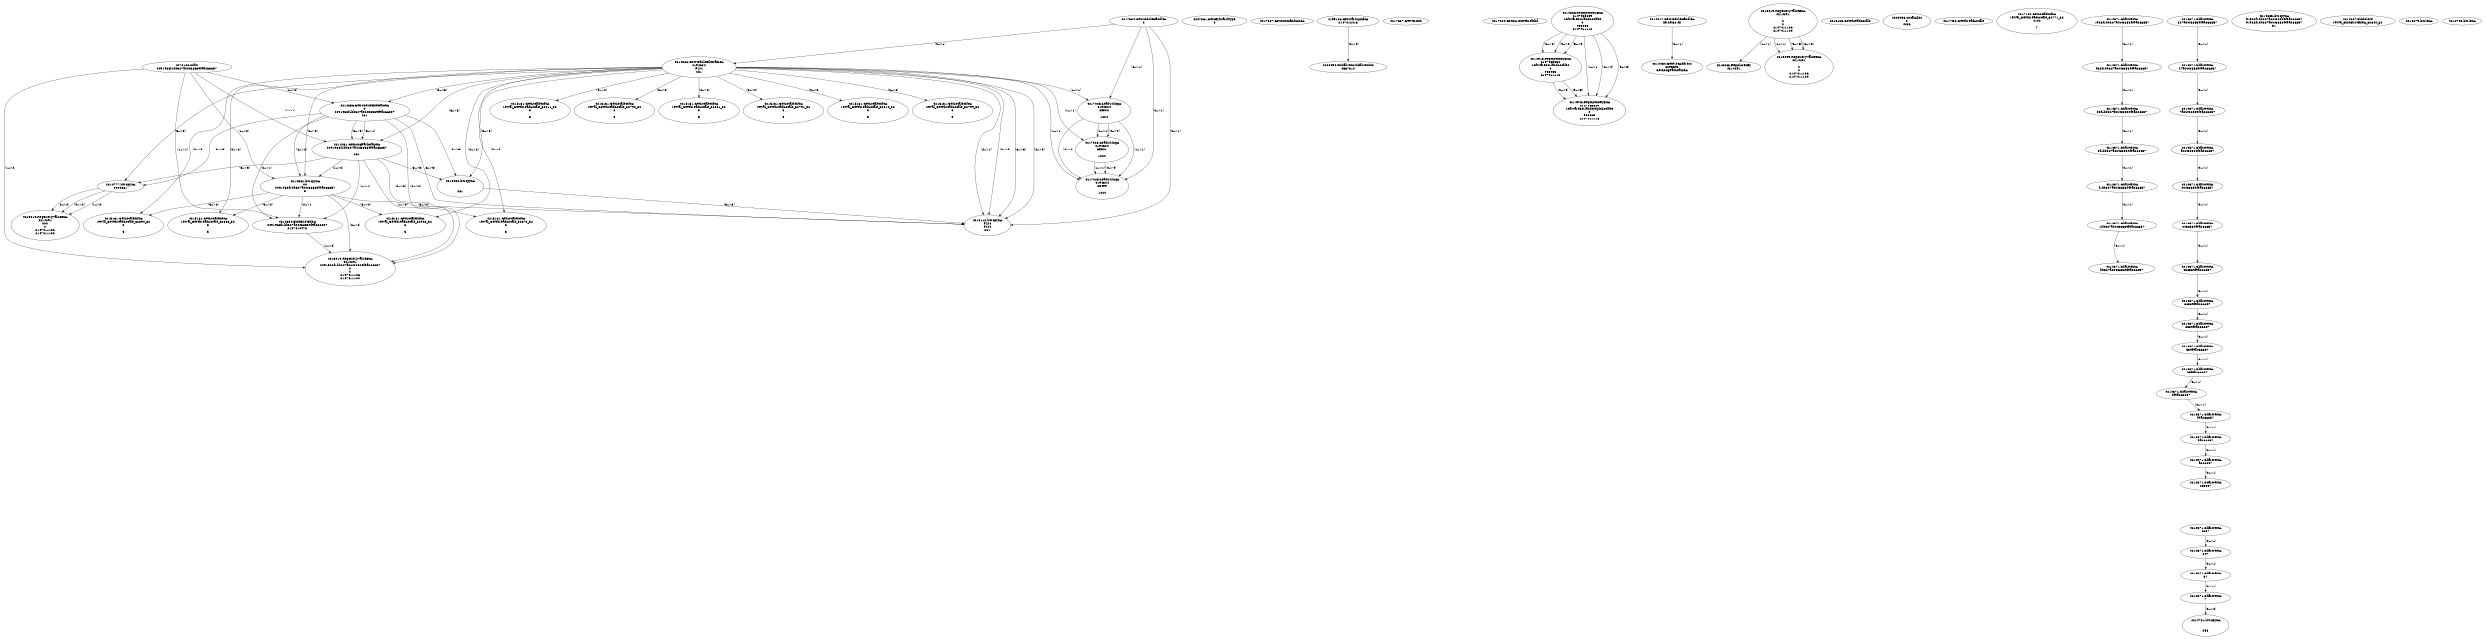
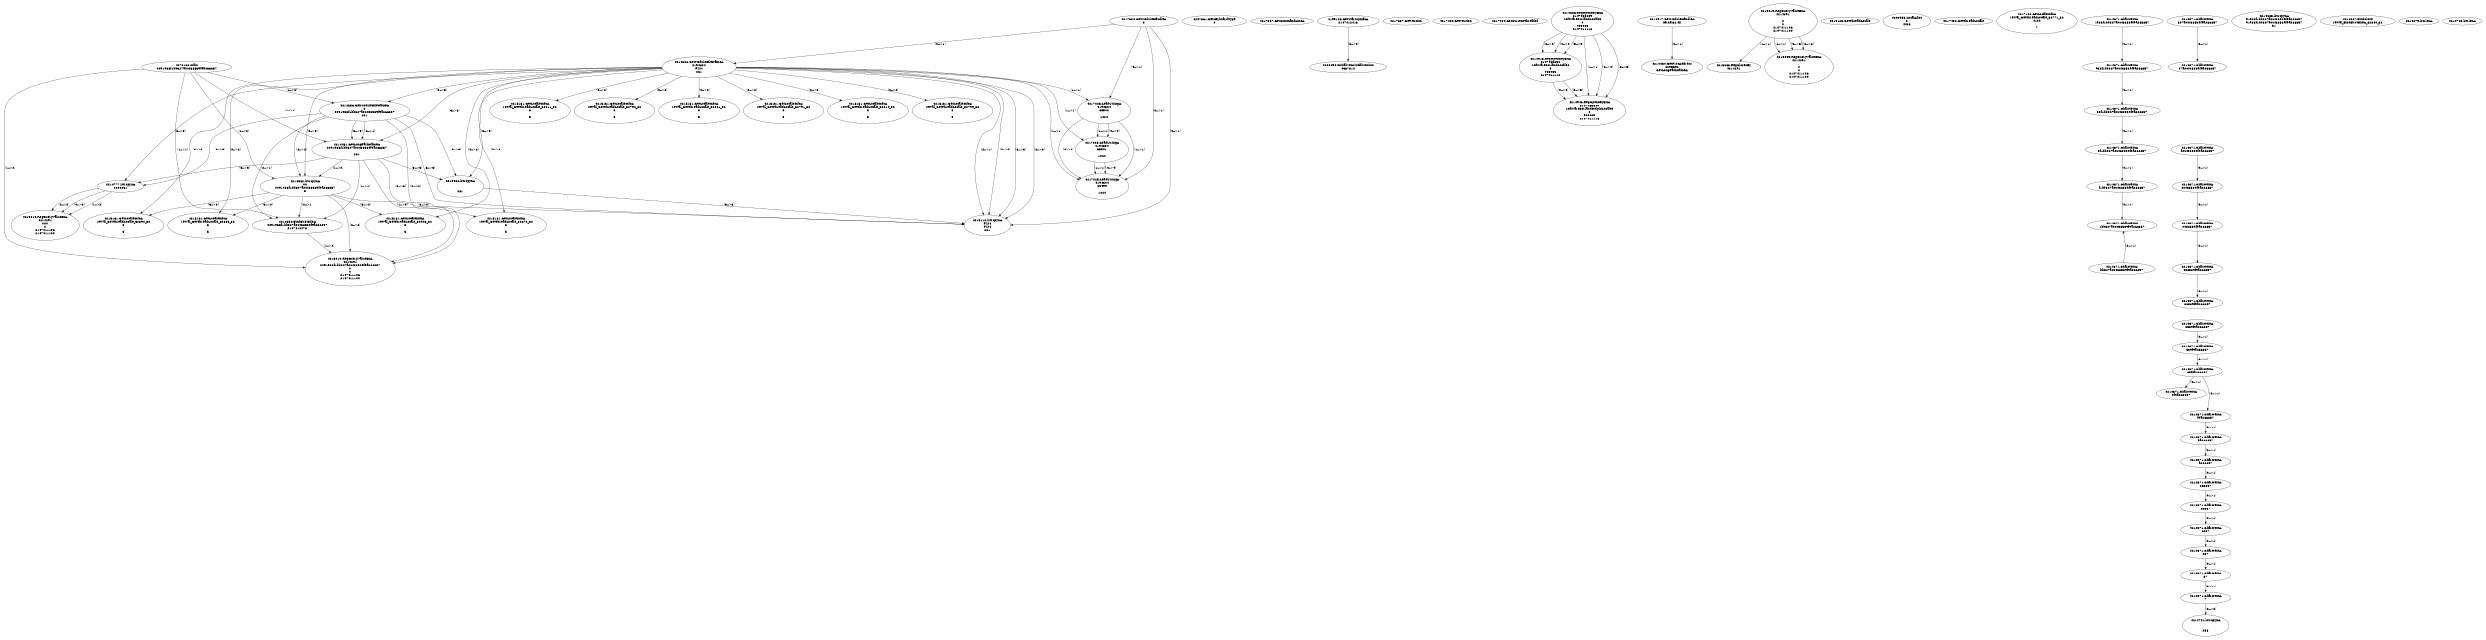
node "4217404.GetVersion": added
node "4214371.CharNextA 7a0c438539f9a266857": removed
edge "4214371.CharNextA 1bb327a0c438539f9a266857" -> "4214371.CharNextA bb327a0c438539f9a266857": reversed
edge "4214371.CharNextA 38539f9a266857" -> "4214371.CharNextA 8539f9a266857": removed, label "(0-->1)"
edge "4214371.CharNextA 9f9a266857" -> "4214371.CharNextA f9a266857": now "4214371.CharNextA 39f9a266857" -> "4214371.CharNextA f9a266857"
node "4214371.CharNextA 66857": added
node "4214371.CharNextA 847": label "4214371.CharNextA 847" -> "4214371.CharNextA 857"
